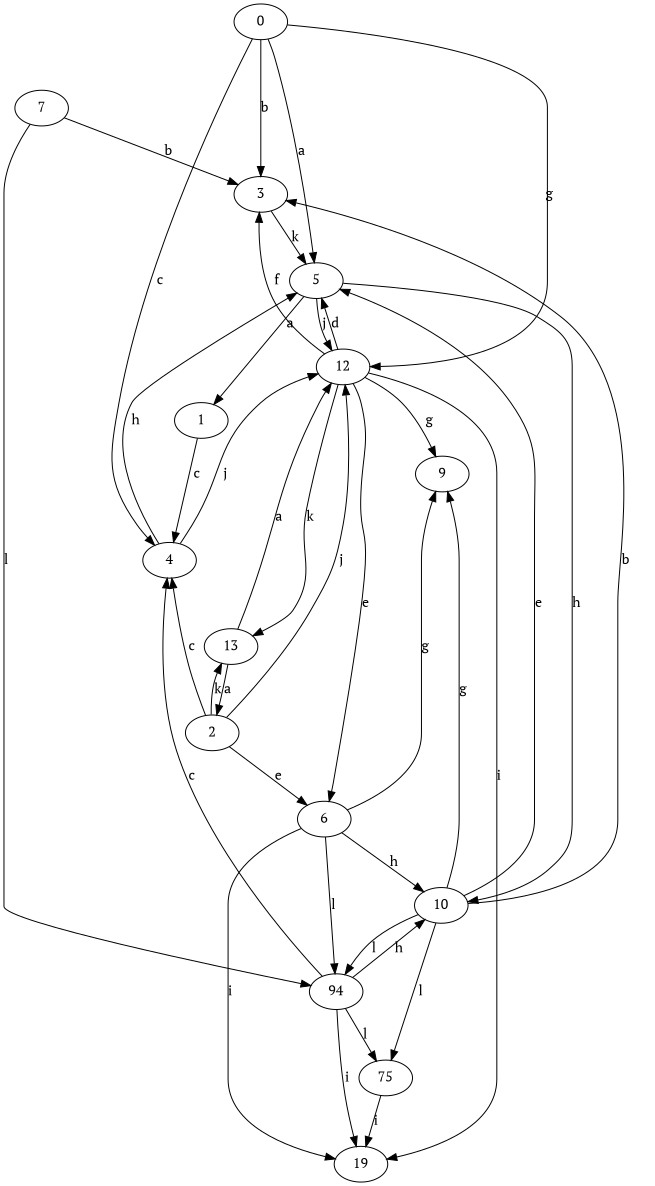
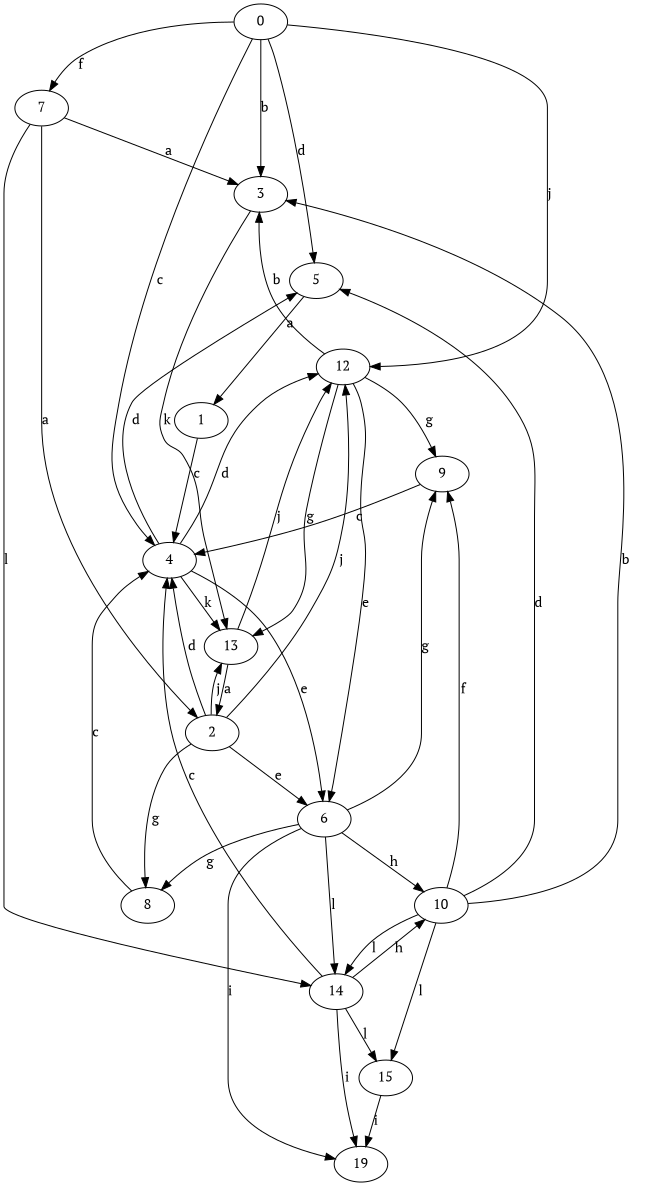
edge "0" -> "7": added, label "f"
edge "7" -> "3": label "b" -> "a"
edge "0" -> "5": label "a" -> "d"
edge "0" -> "12": label "g" -> "j"
edge "3" -> "5": now "3" -> "13"
edge "12" -> "3": label "f" -> "b"
edge "5" -> "12": removed, label "j"
edge "12" -> "5": removed, label "d"
edge "4" -> "5": label "h" -> "d"
edge "7" -> "2": added, label "a"
edge "4" -> "12": label "j" -> "d"
edge "13" -> "12": label "a" -> "j"
edge "12" -> "13": label "k" -> "g"
edge "9" -> "4": added, label "c"
edge "5" -> "10": removed, label "h"
edge "4" -> "13": added, label "k"
edge "10" -> "5": label "e" -> "d"
edge "2" -> "4": label "c" -> "d"
edge "4" -> "6": added, label "e"
edge "2" -> "13": label "k" -> "j"
edge "10" -> "9": label "g" -> "f"
edge "12" -> "19": removed, label "i"
node "8": added
node "94": label "94" -> "14"
node "75": label "75" -> "15"
